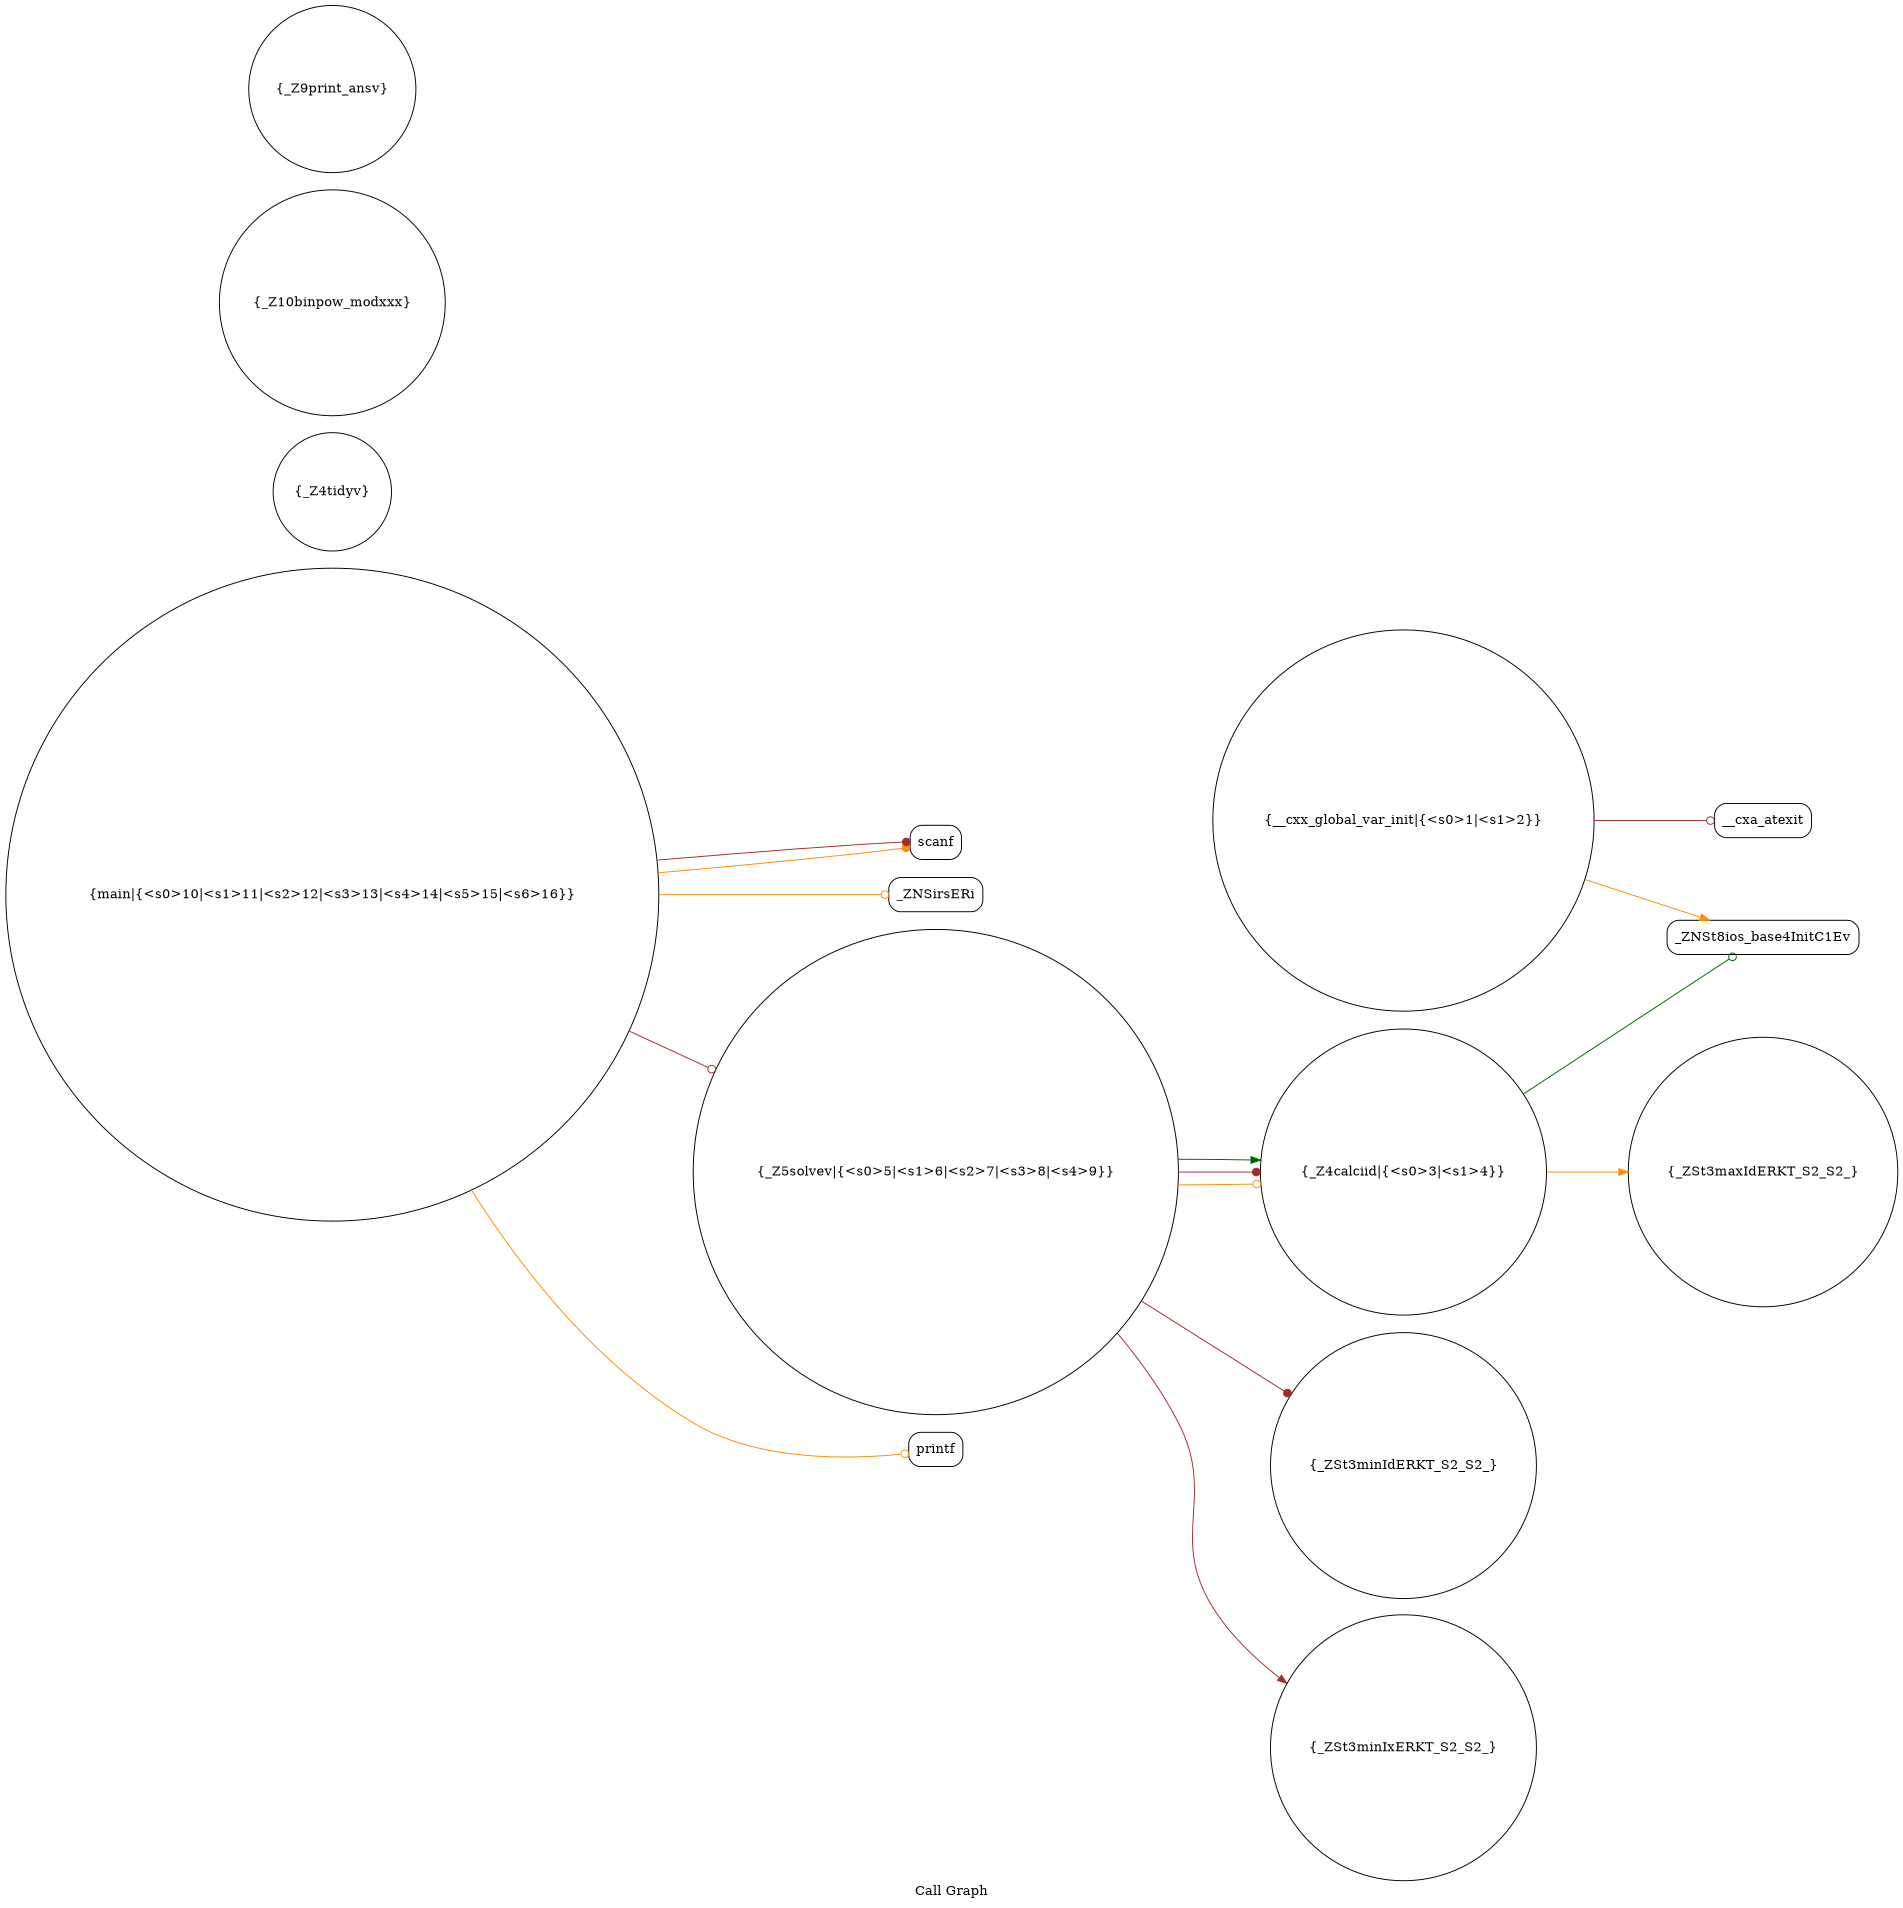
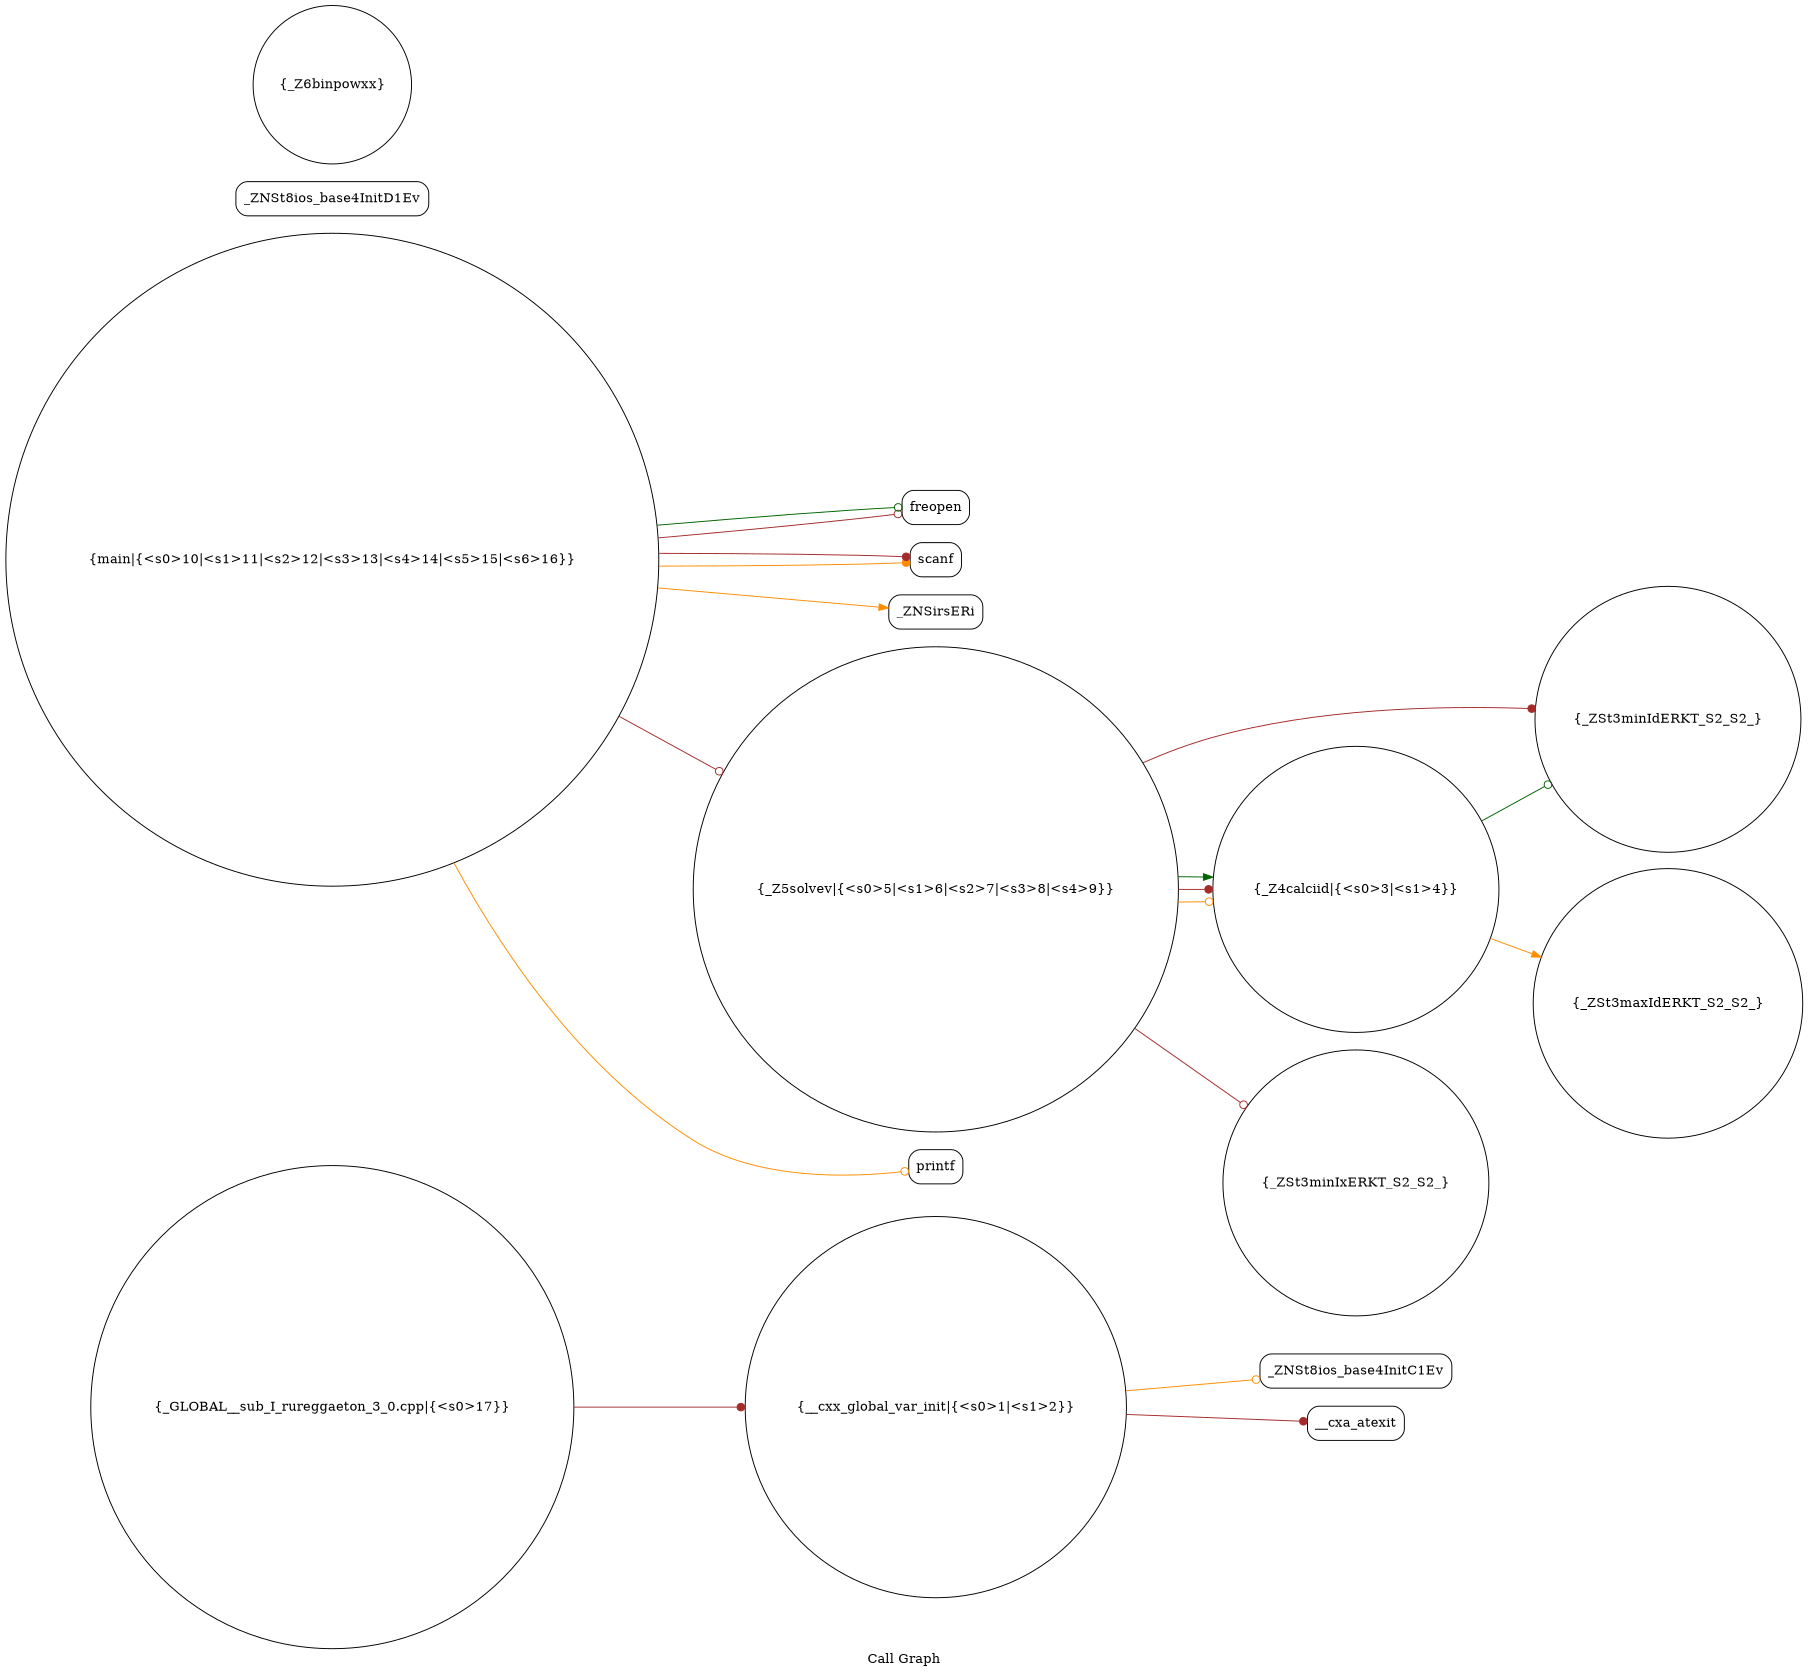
node "{_Z6binpowxx}": added
node "{_Z9print_ansv}": removed
node "_ZNSt8ios_base4InitD1Ev": added
node "{_Z10binpow_modxxx}": removed
node "{_Z4tidyv}": removed
node "freopen": added
edge "{__cxx_global_var_init|{<s0>1|<s1>2}}" -> "__cxa_atexit": arrowhead odot -> dot
edge "{main|{<s0>10|<s1>11|<s2>12|<s3>13|<s4>14|<s5>15|<s6>16}}" -> "_ZNSirsERi": arrowhead odot -> normal
edge "{__cxx_global_var_init|{<s0>1|<s1>2}}" -> "_ZNSt8ios_base4InitC1Ev": arrowhead normal -> odot
edge "{_Z4calciid|{<s0>3|<s1>4}}" -> "_ZNSt8ios_base4InitC1Ev": now "{_Z4calciid|{<s0>3|<s1>4}}" -> "{_ZSt3minIdERKT_S2_S2_}"
node "{_GLOBAL__sub_I_rureggaeton_3_0.cpp|{<s0>17}}": added
edge "{_Z5solvev|{<s0>5|<s1>6|<s2>7|<s3>8|<s4>9}}" -> "{_ZSt3minIxERKT_S2_S2_}": arrowhead normal -> odot
